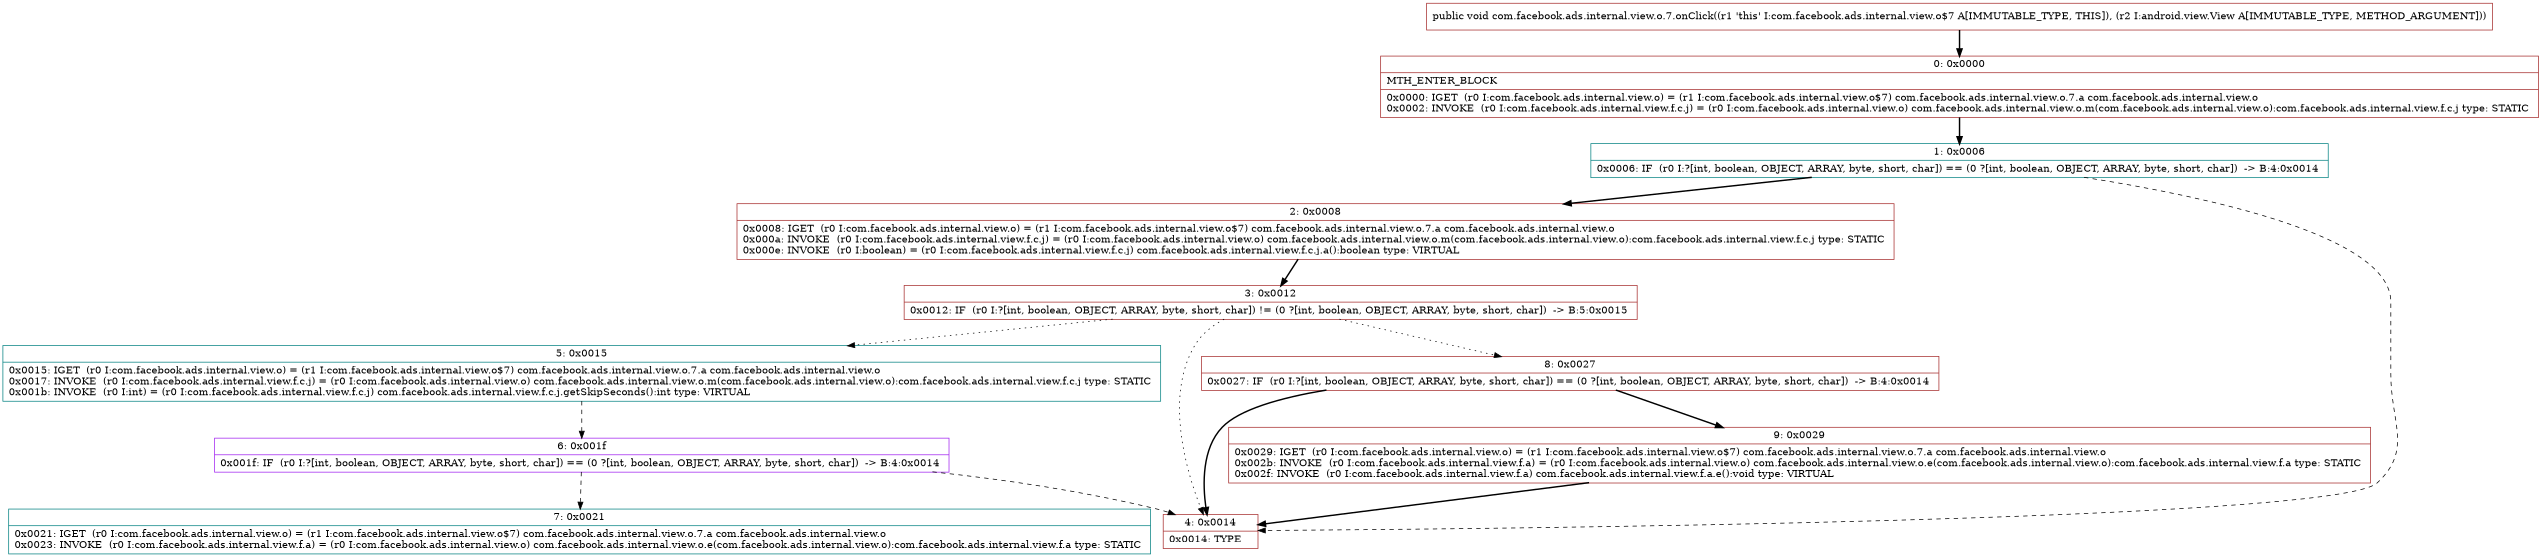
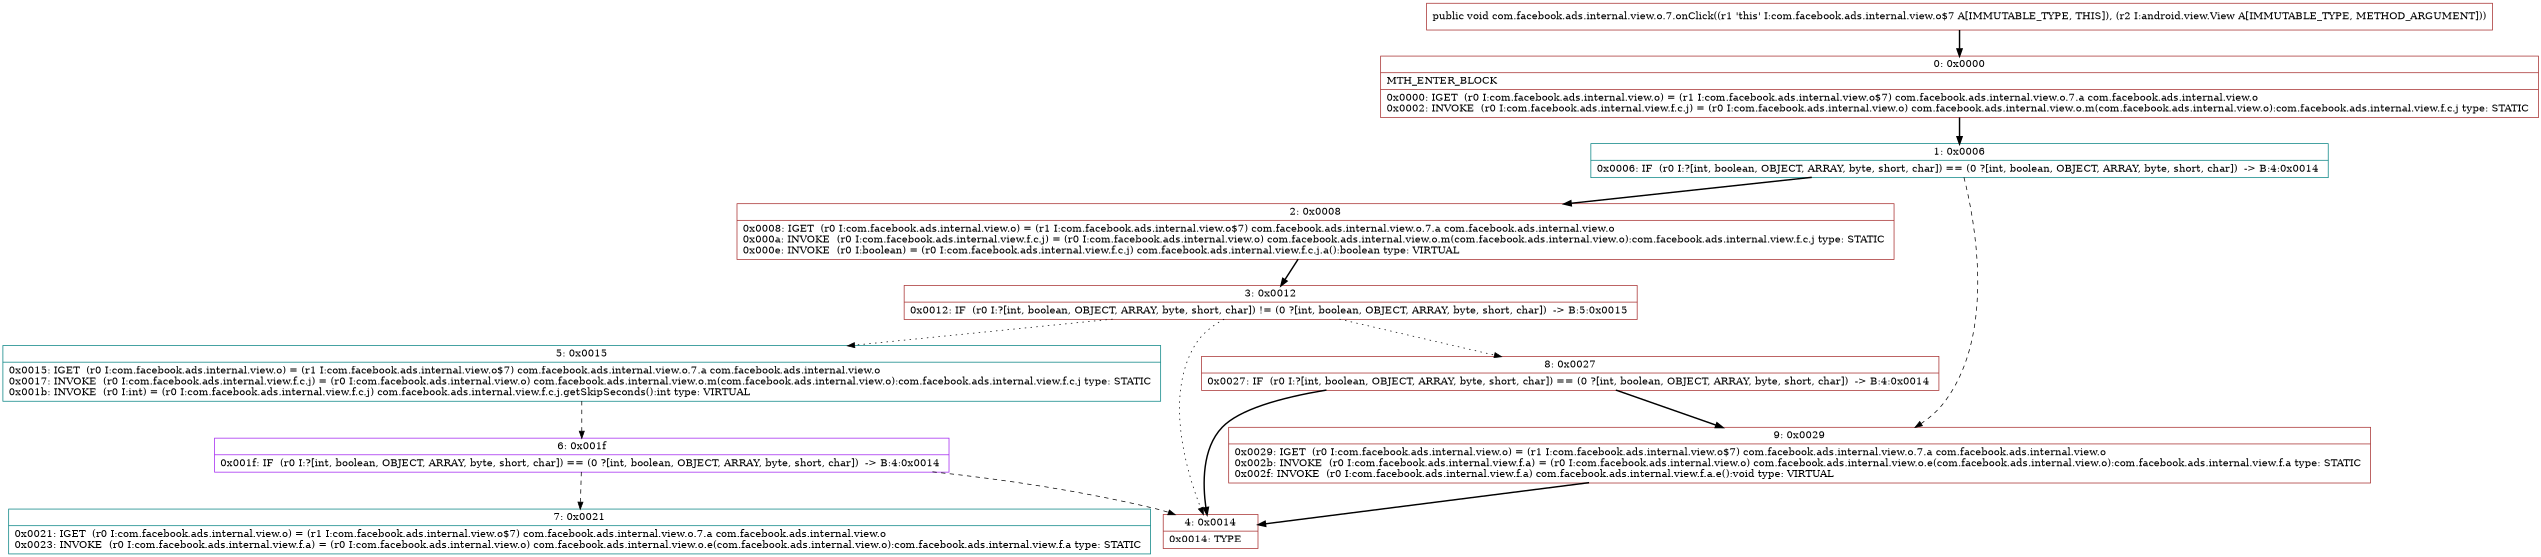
edge "1: 0x0006" -> "4: 0x0014": now "1: 0x0006" -> "9: 0x0029"
